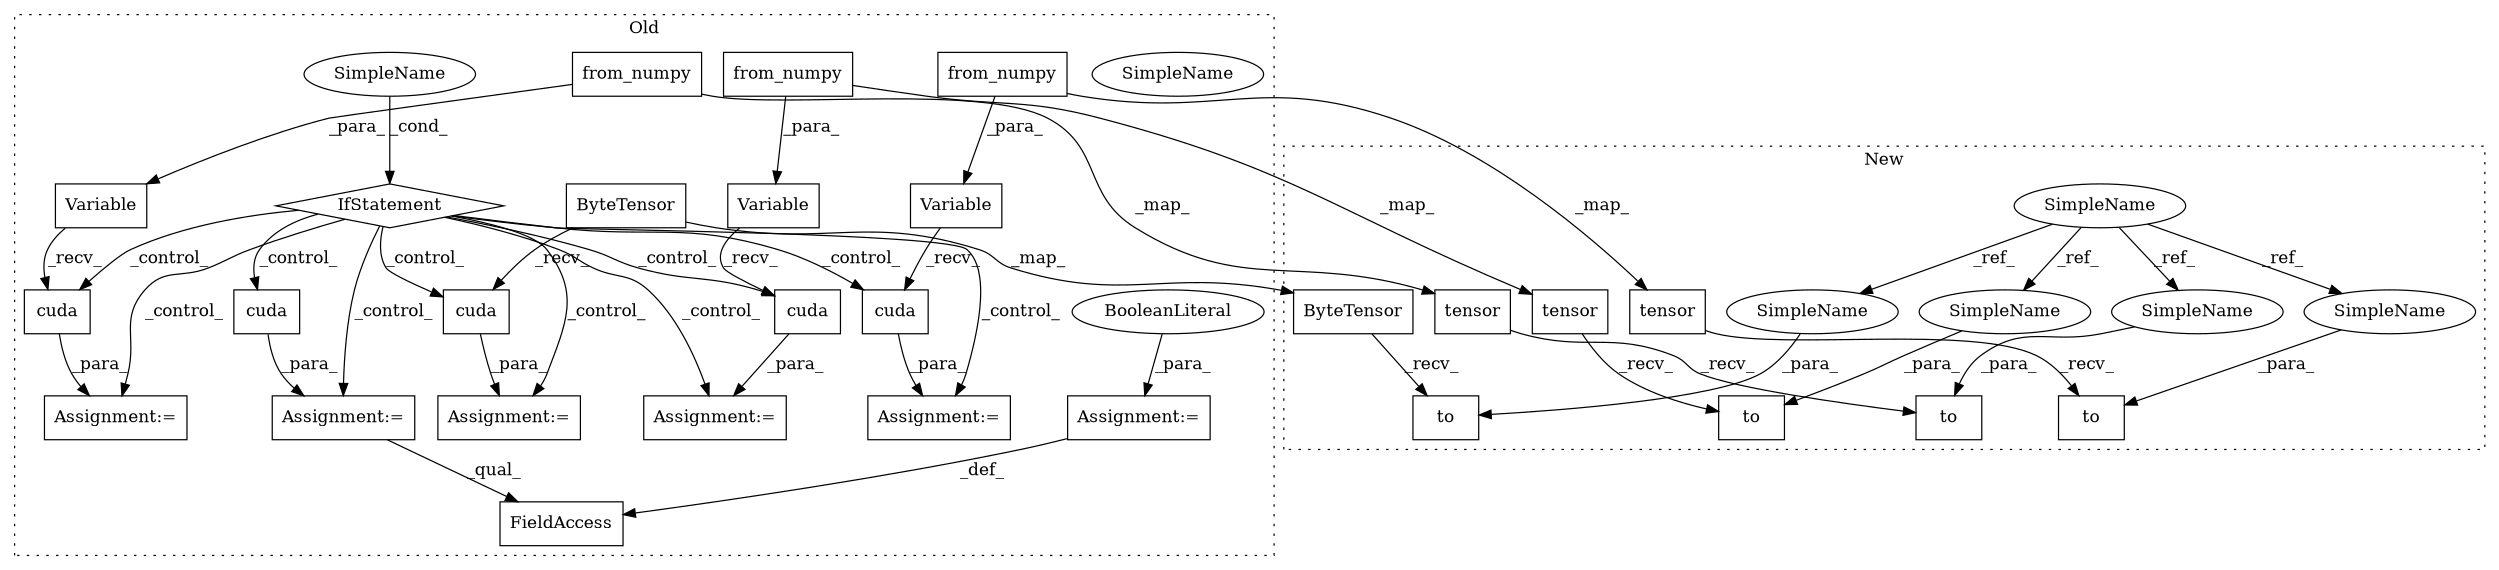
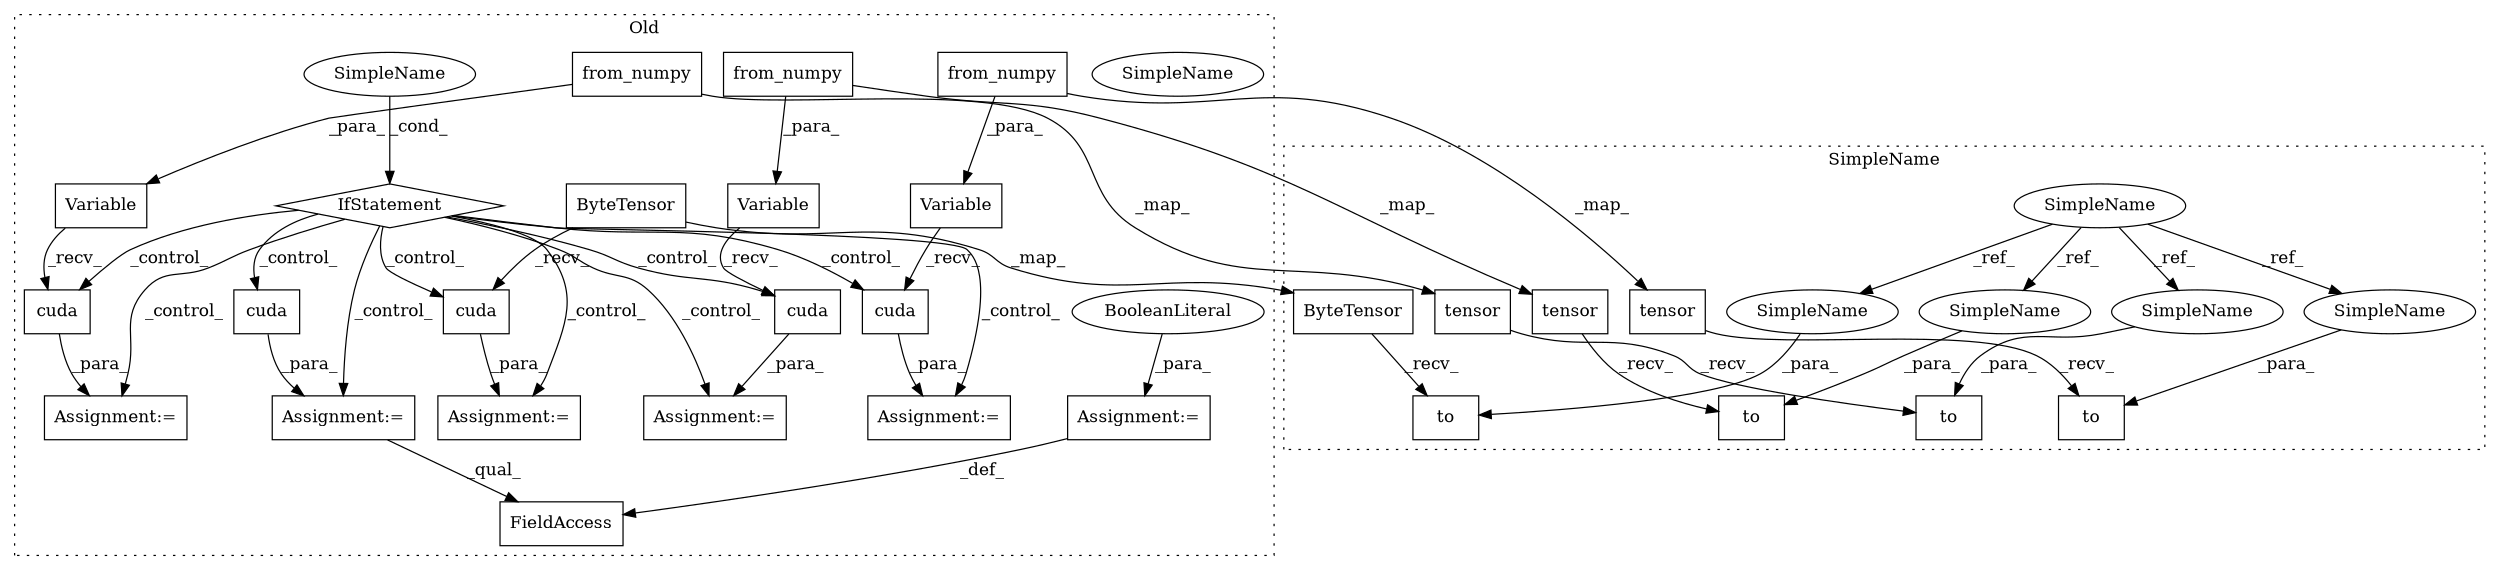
cluster "New": label "New" -> "SimpleName"
